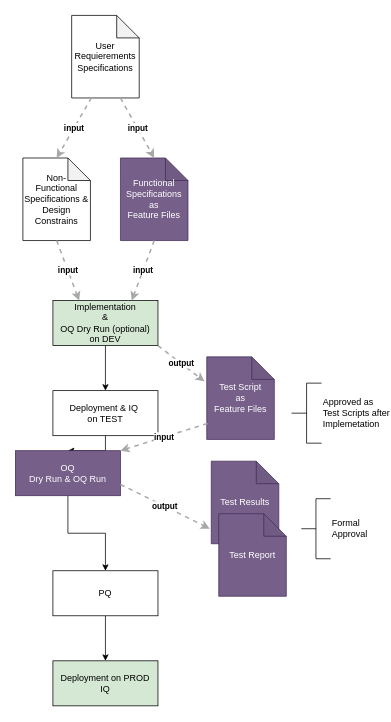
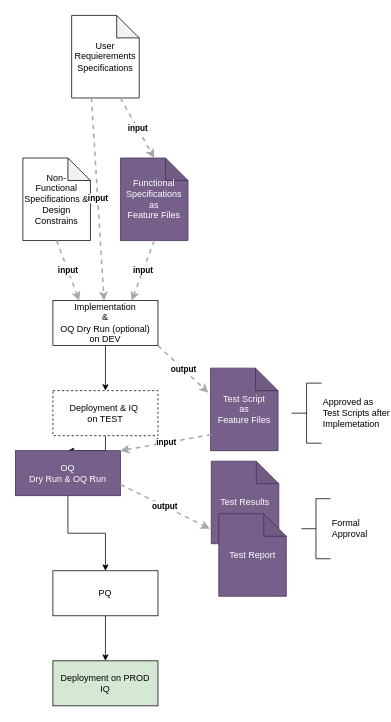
edge "User Requierements Specifications" -> "Non- Functional Specifications & Design Constrains": now "User Requierements Specifications" -> "Implementation & OQ Dry Run (optional) on DEV"
node "Implementation & OQ Dry Run (optional) on DEV": fillcolor #d5e8d4 -> #ffffff
node "Test Script as Feature Files": moved (240, 398) -> (244, 409)
node "Deployment & IQ on TEST": style solid -> dashed
